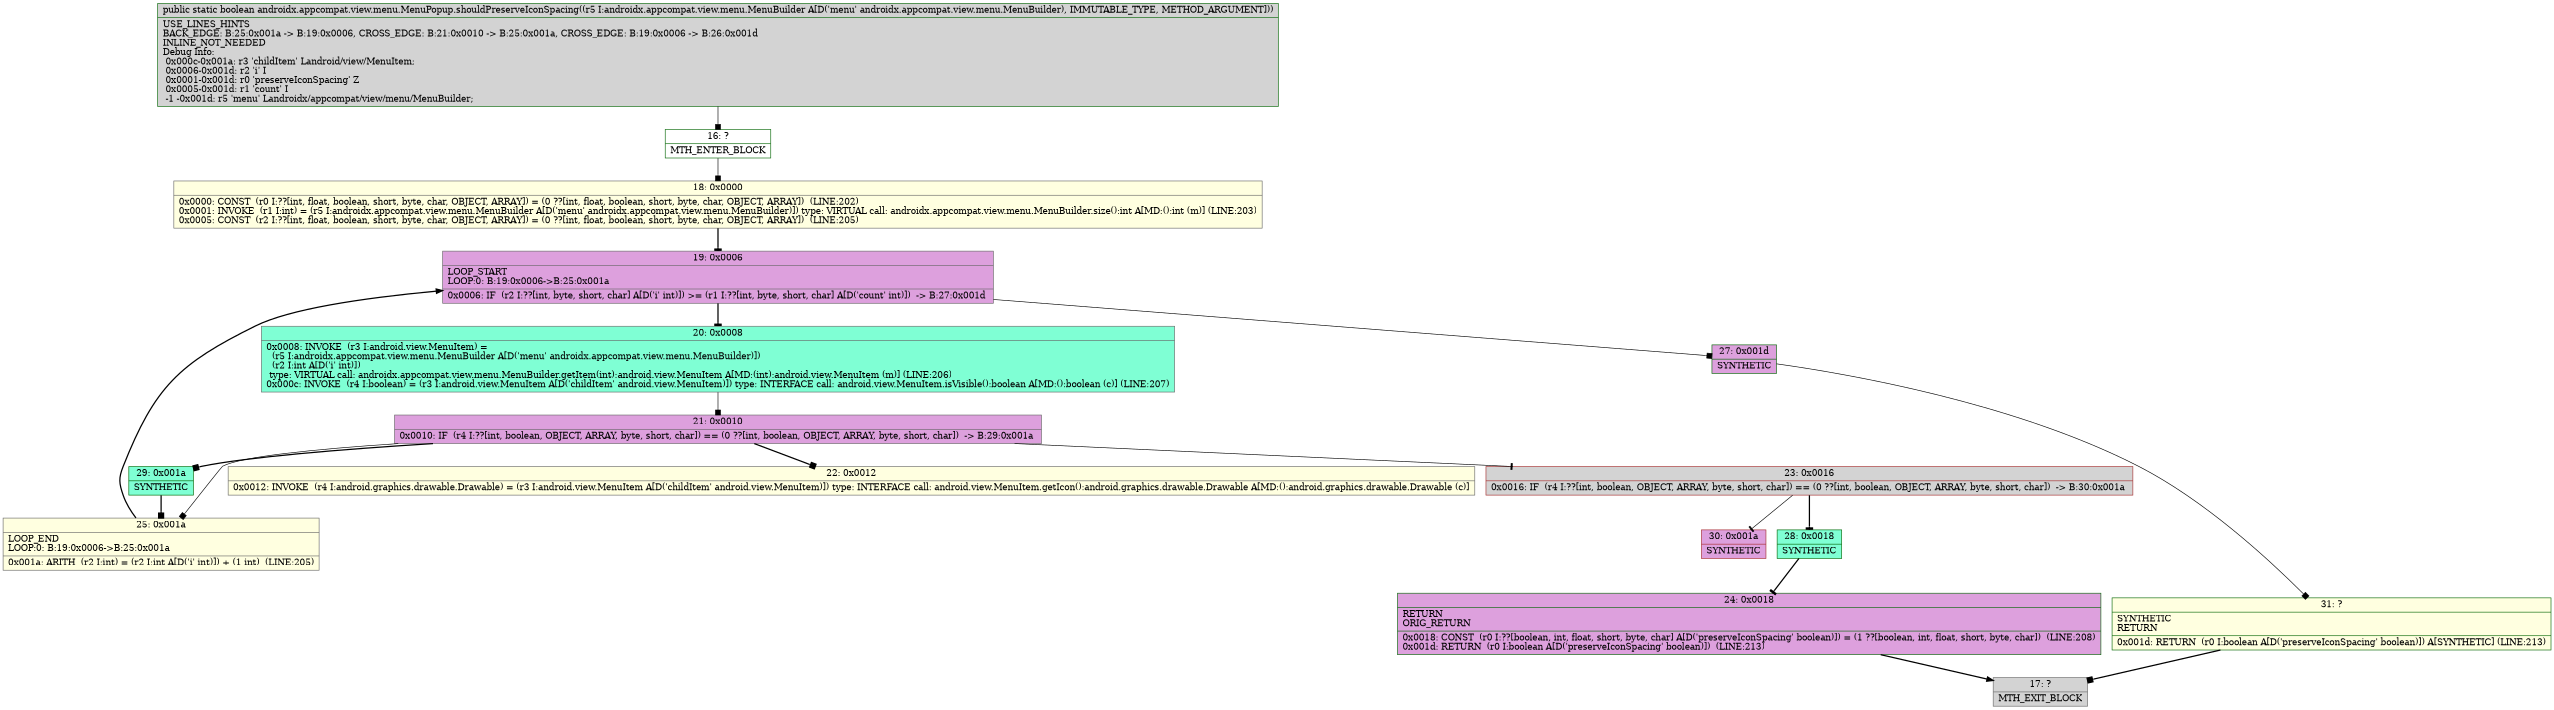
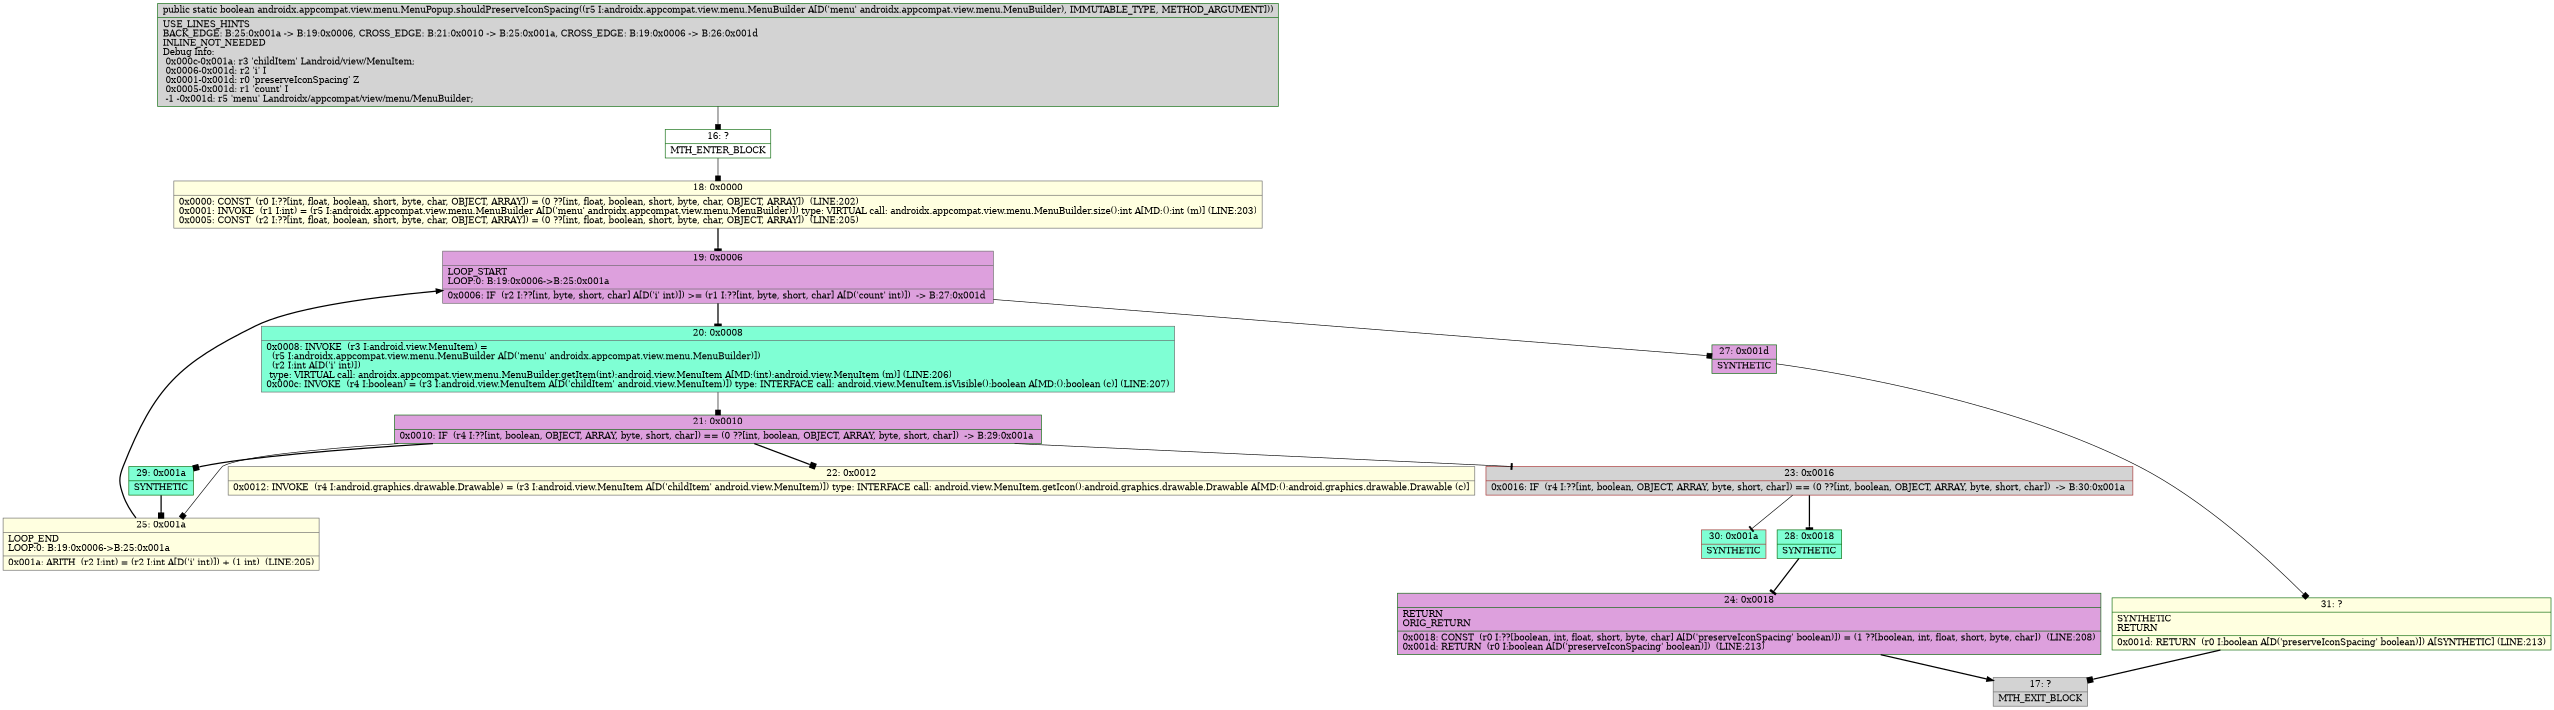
node "21: 0x0010": color gray40 -> darkgreen
node "30: 0x001a": fillcolor plum -> aquamarine
